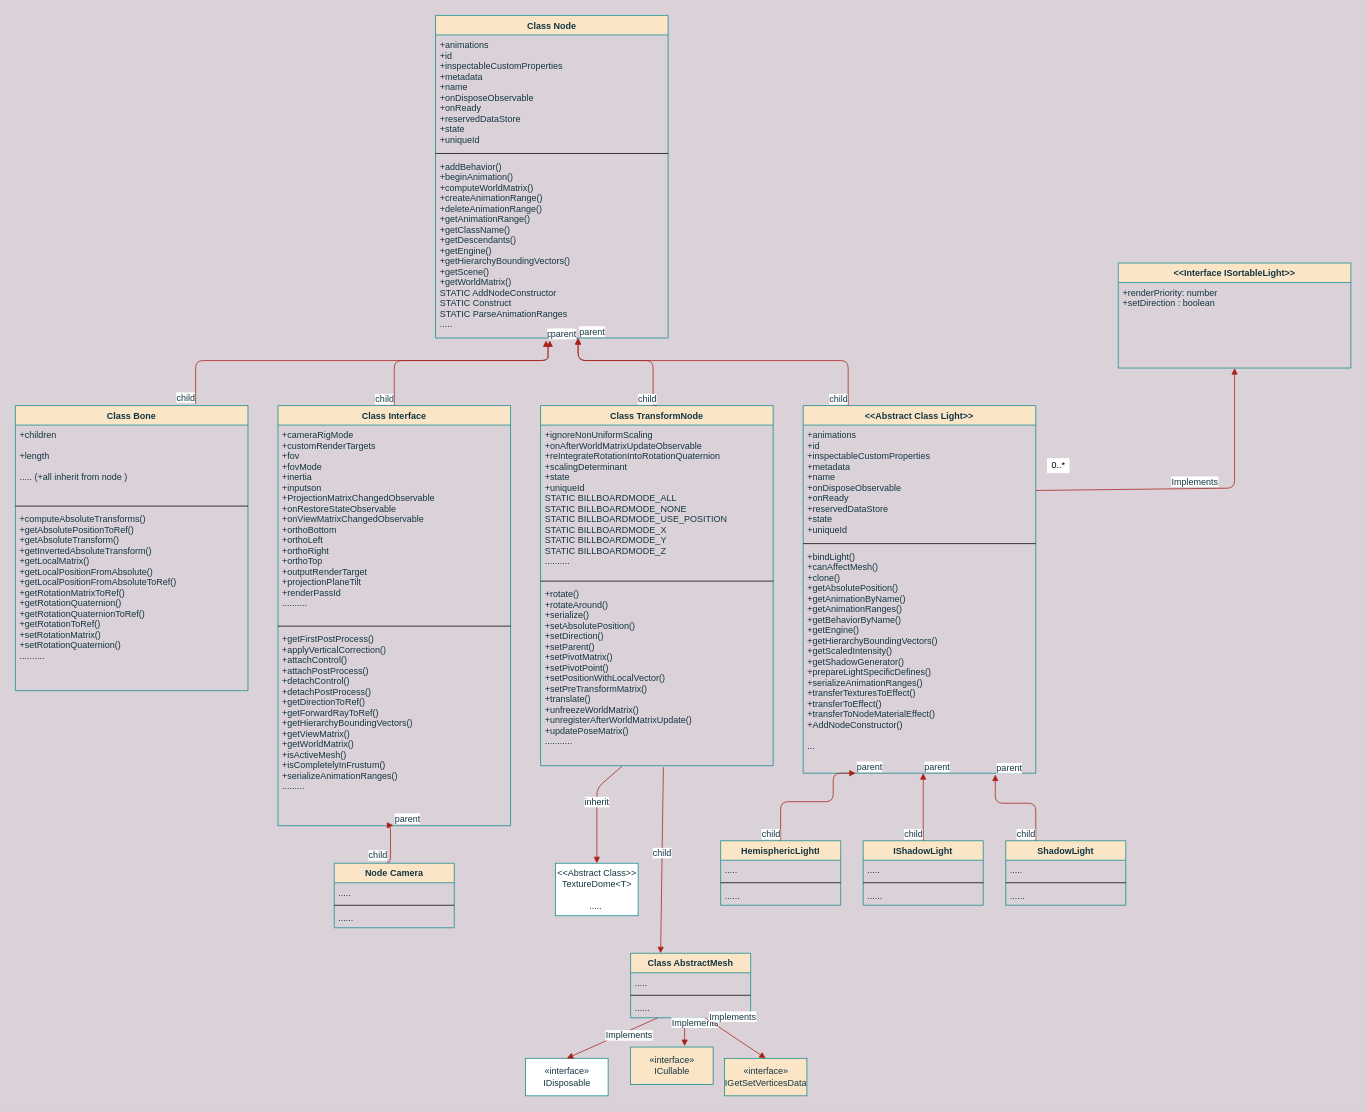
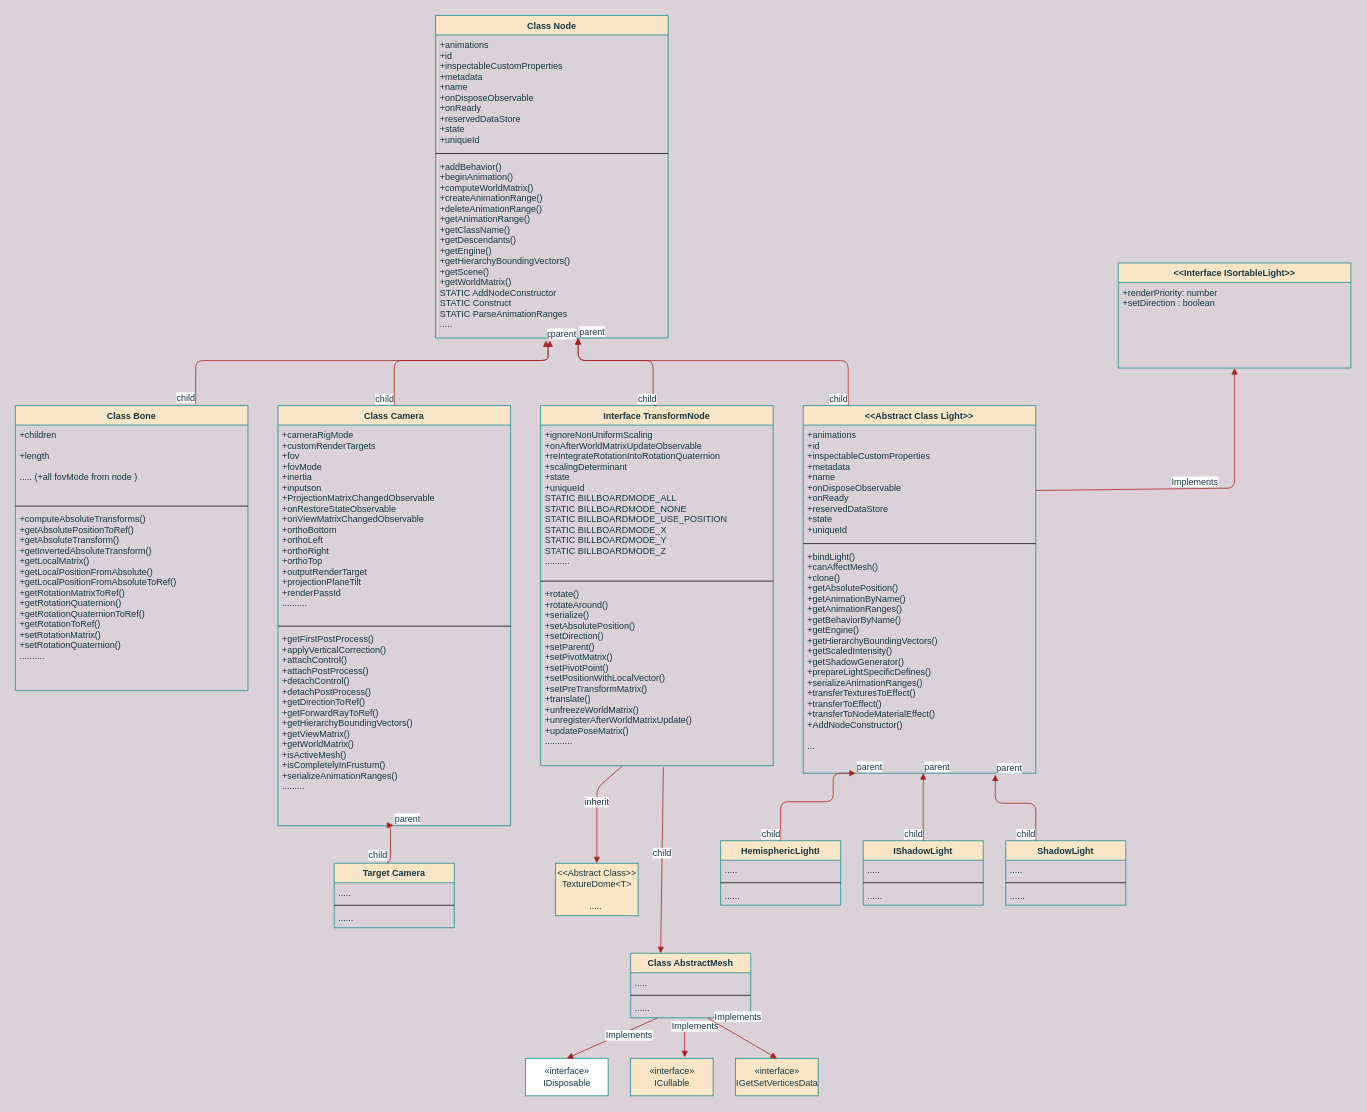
node "Class Interface": label "Class Interface" -> "Class Camera"
node "Class TransformNode": label "Class TransformNode" -> "Interface TransformNode"
node "+children +length ..... (+all inherit from node )": label "+children +length ..... (+all inherit from node )" -> "+children +length ..... (+all fovMode from node )"
node "0..*": removed
node "Node Camera": label "Node Camera" -> "Target Camera"
node "<<Abstract Class>> TextureDome<T> .....": fillcolor #ffffff -> #fae5c7
node "«interface» ICullable": moved (672, 1065) -> (672, 1077)
node "«interface» IGetSetVerticesData": moved (765, 1077) -> (777, 1077)
